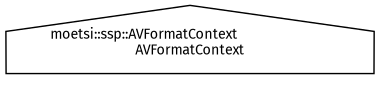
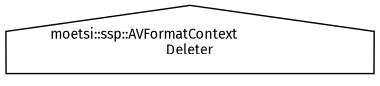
node "moetsi::ssp::AVFormatContext AVFormatContext": label "moetsi::ssp::AVFormatContext AVFormatContext" -> "moetsi::ssp::AVFormatContext Deleter"
